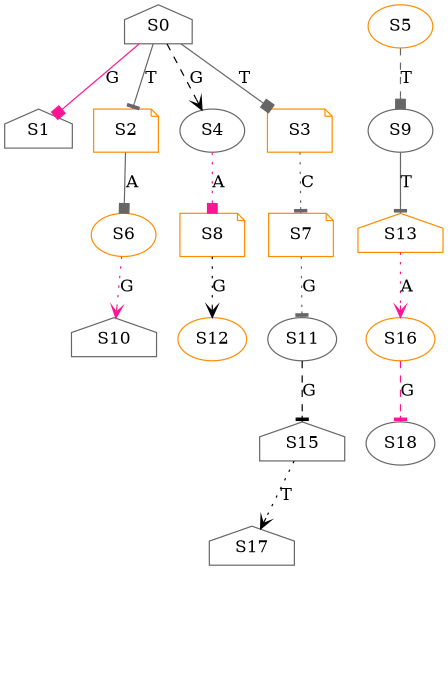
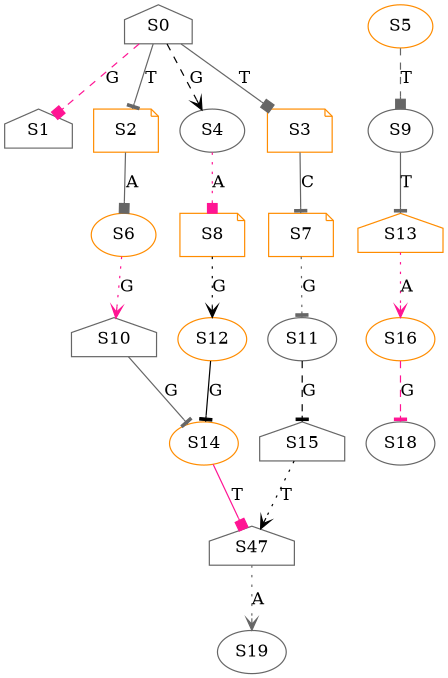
edge "S0" -> "S1": style solid -> dashed
edge "S3" -> "S7": style dotted -> solid
node "S14": added
node "S17": label "S17" -> "S47"
node "S19": added
